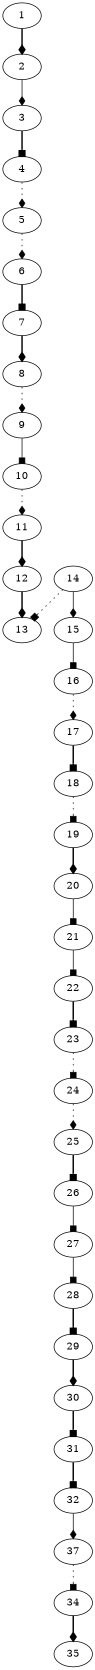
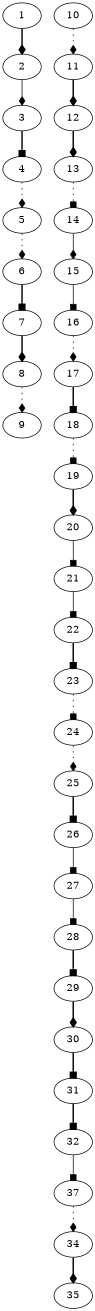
edge "9" -> "10": removed
edge "14" -> "13": reversed
edge "32" -> "37": arrowhead diamond -> box
edge "37" -> "34": arrowhead box -> diamond
